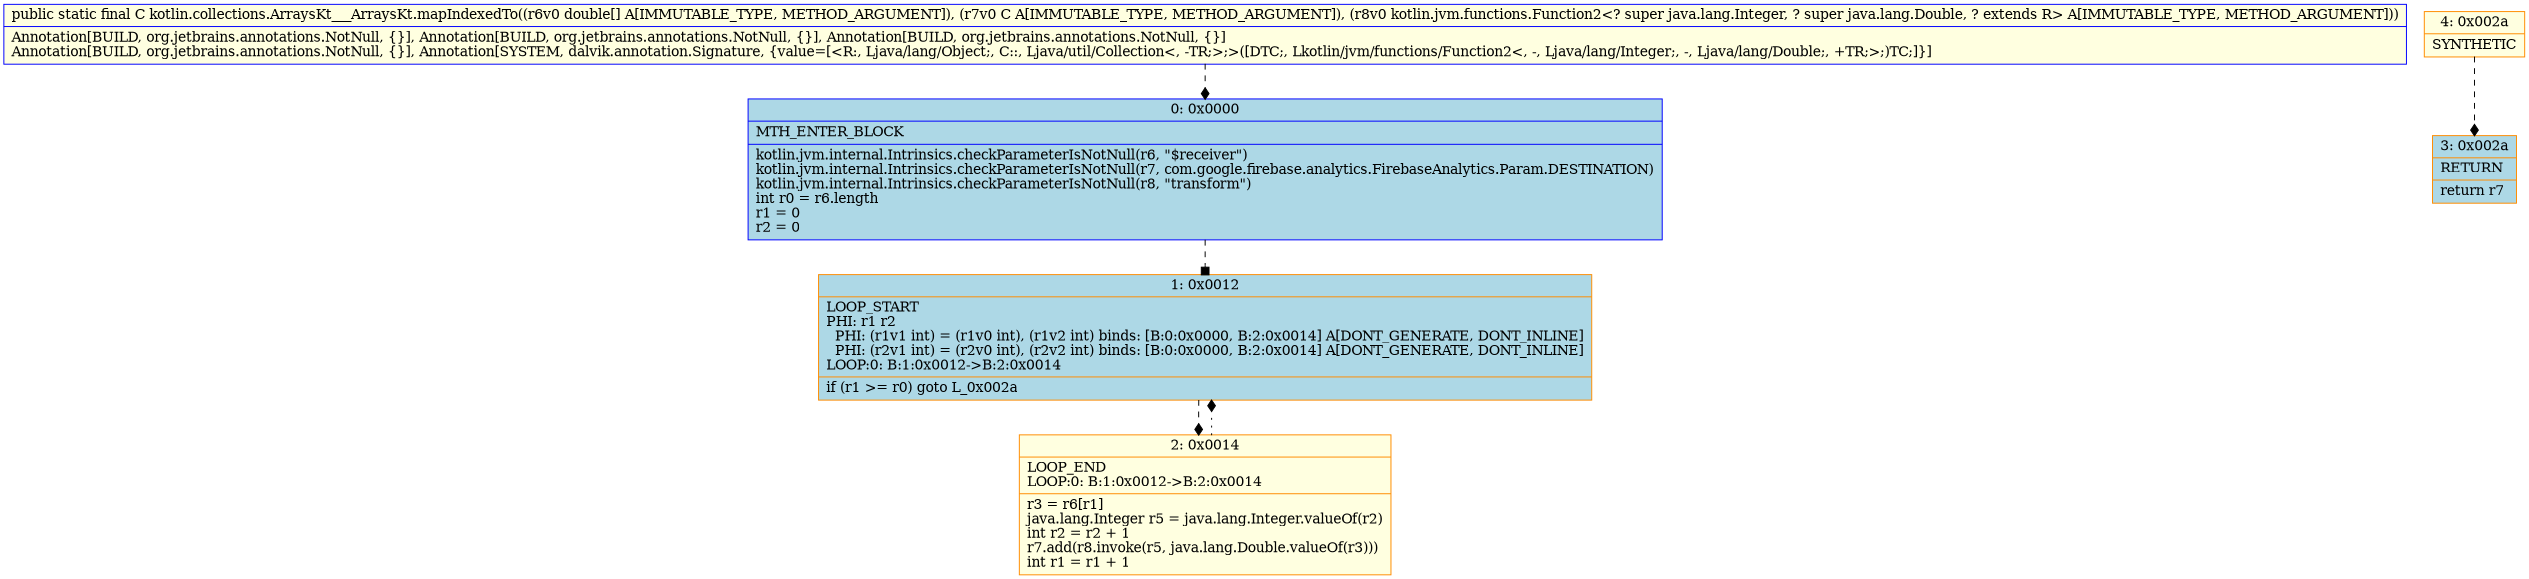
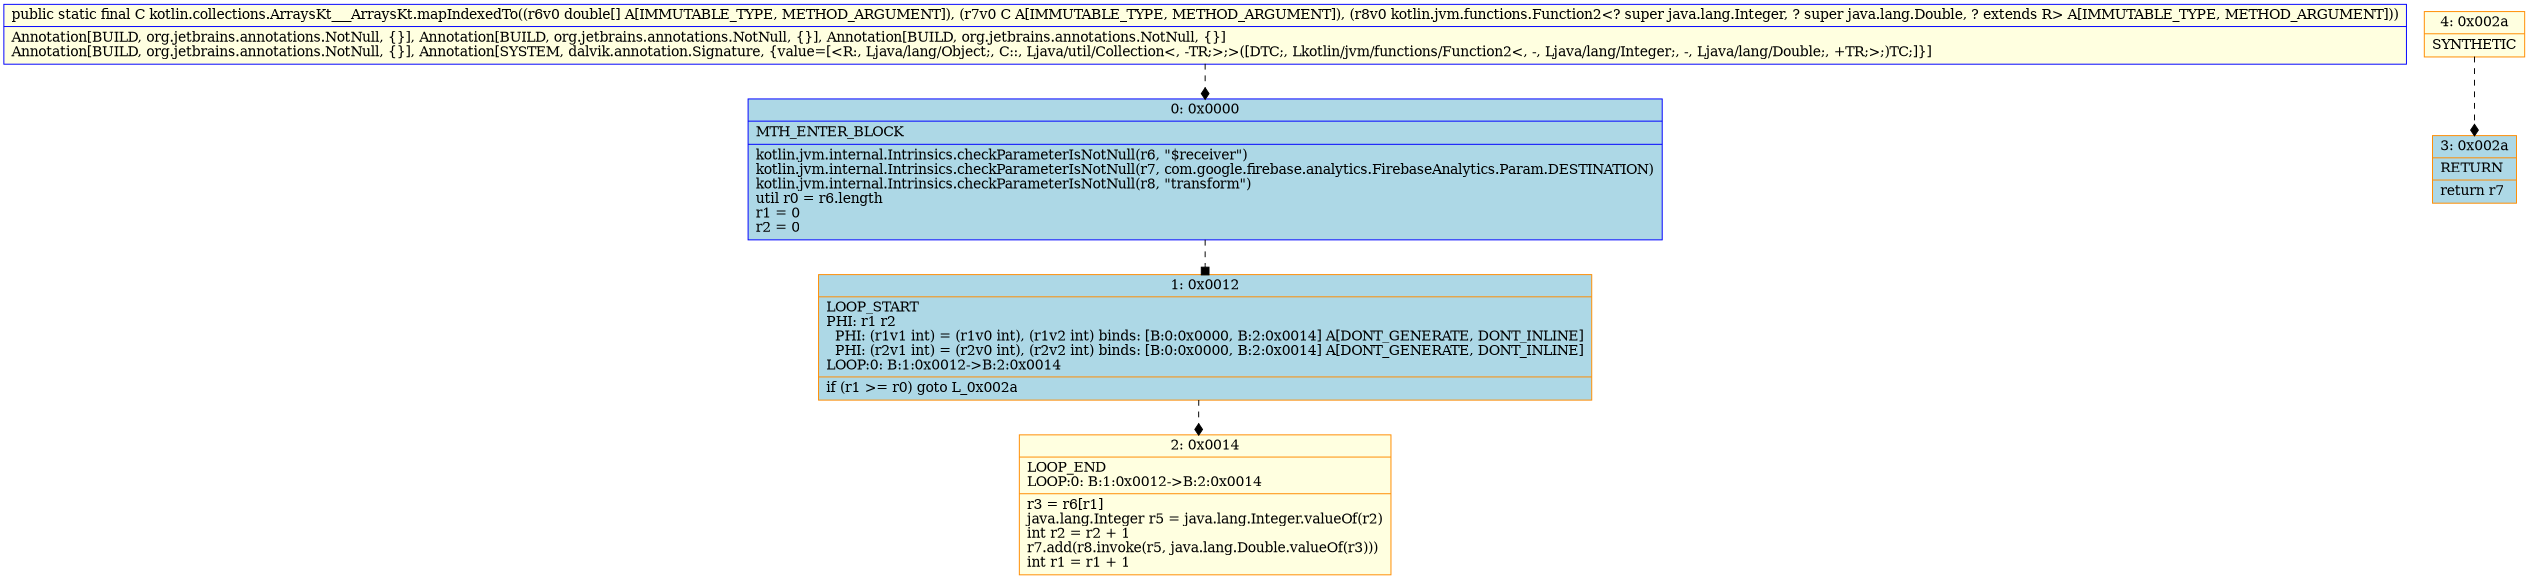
node "0: 0x0000": text "int r0 = r6.length" -> "util r0 = r6.length"
edge "2: 0x0014" -> "1: 0x0012": removed
